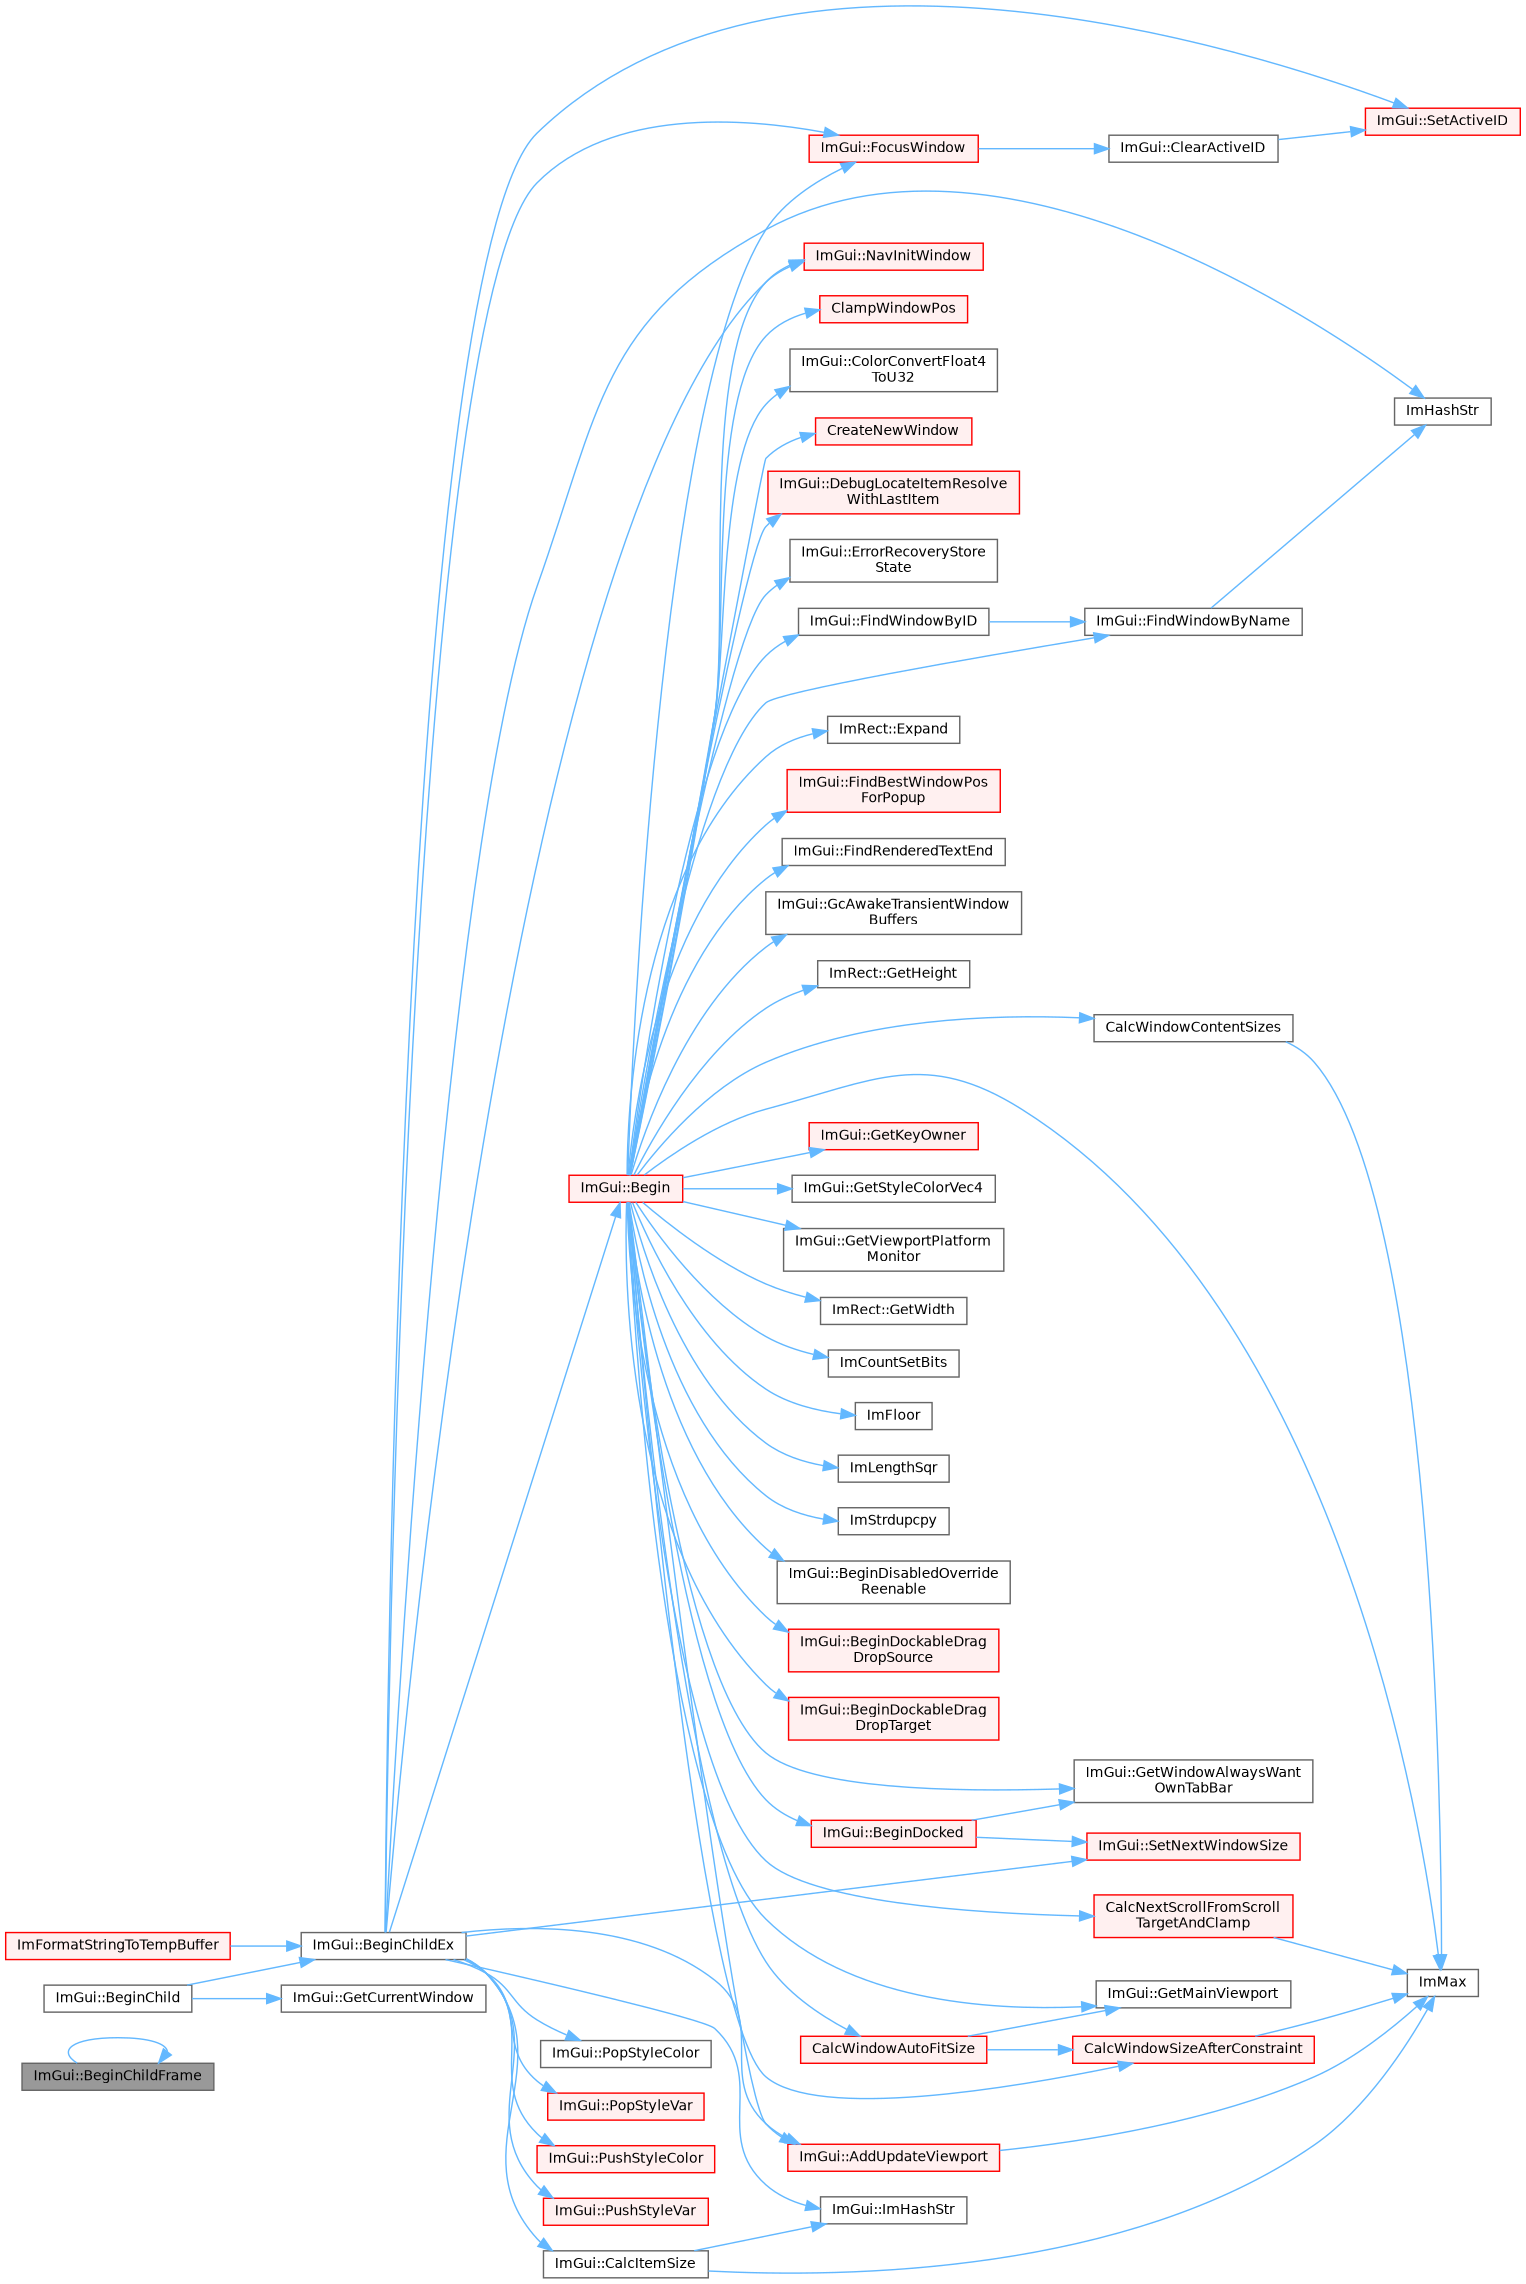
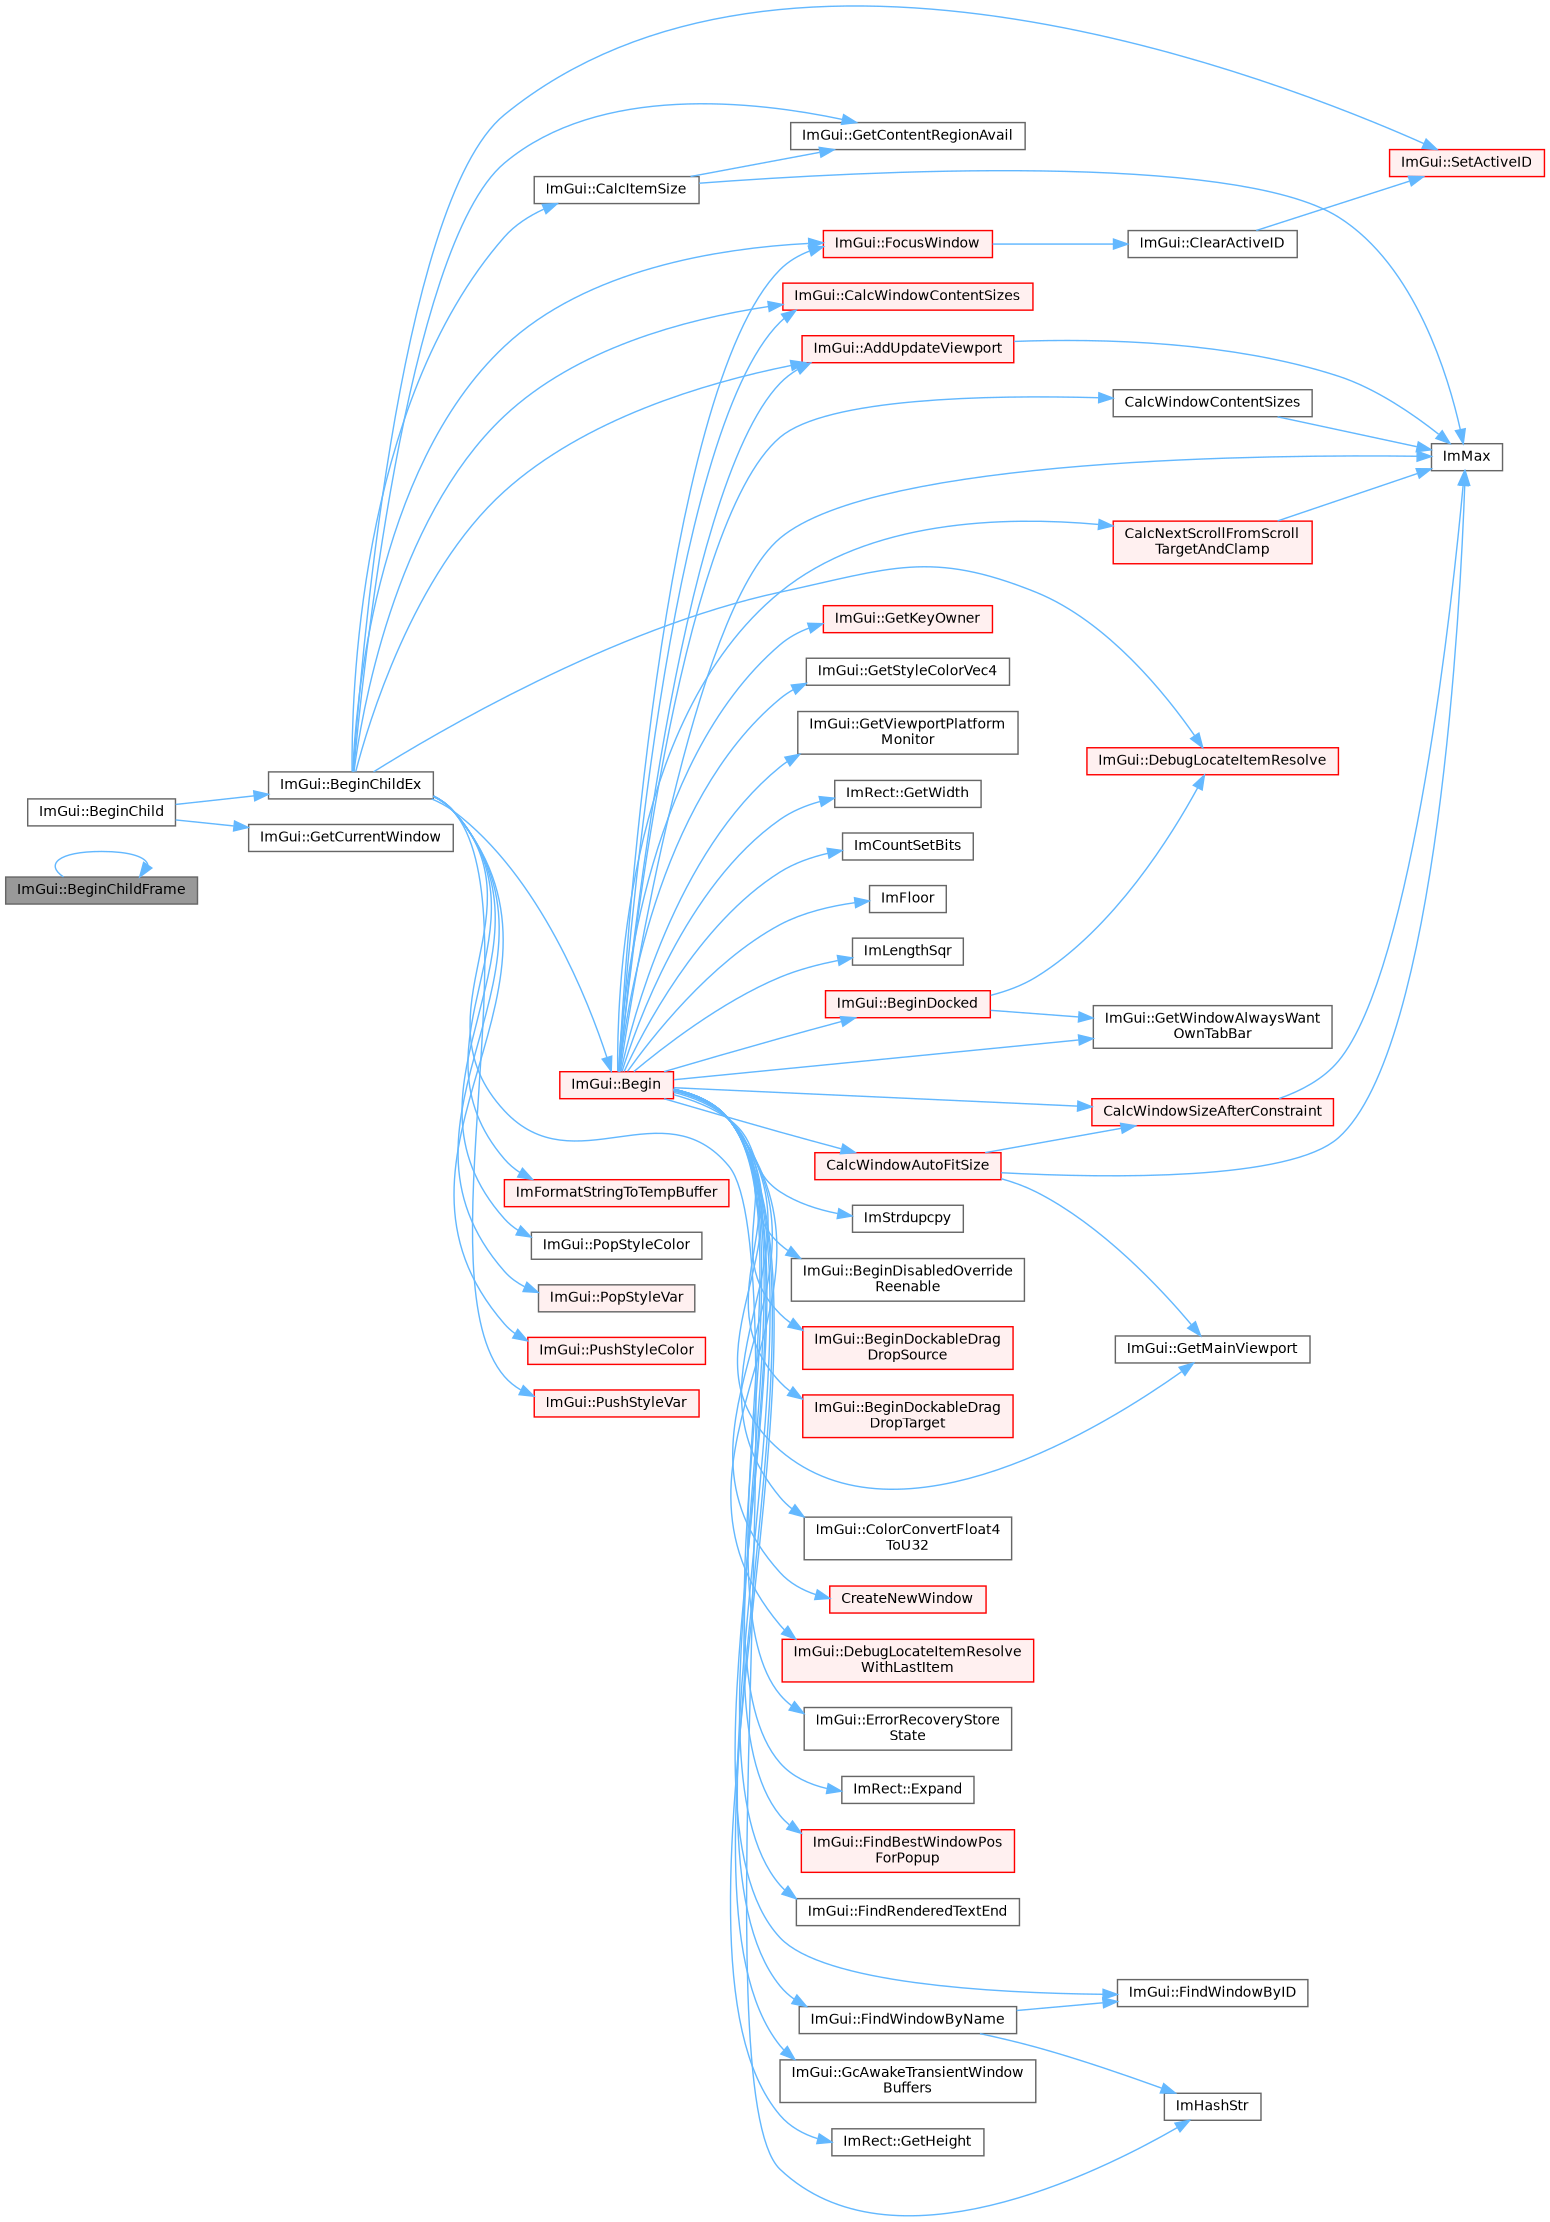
node "ImGui::NavInitWindow": label "ImGui::NavInitWindow" -> "ImGui::CalcWindowContentSizes"
node "ClampWindowPos": removed
edge "ImGui::FindWindowByID" -> "ImGui::FindWindowByName": reversed
edge "CalcWindowAutoFitSize" -> "ImMax": added
node "ImGui::SetNextWindowSize": label "ImGui::SetNextWindowSize" -> "ImGui::DebugLocateItemResolve"
edge "ImFormatStringToTempBuffer" -> "ImGui::BeginChildEx": reversed
node "ImGui::PopStyleVar": color red -> grey40
node "ImGui::ImHashStr": label "ImGui::ImHashStr" -> "ImGui::GetContentRegionAvail"
